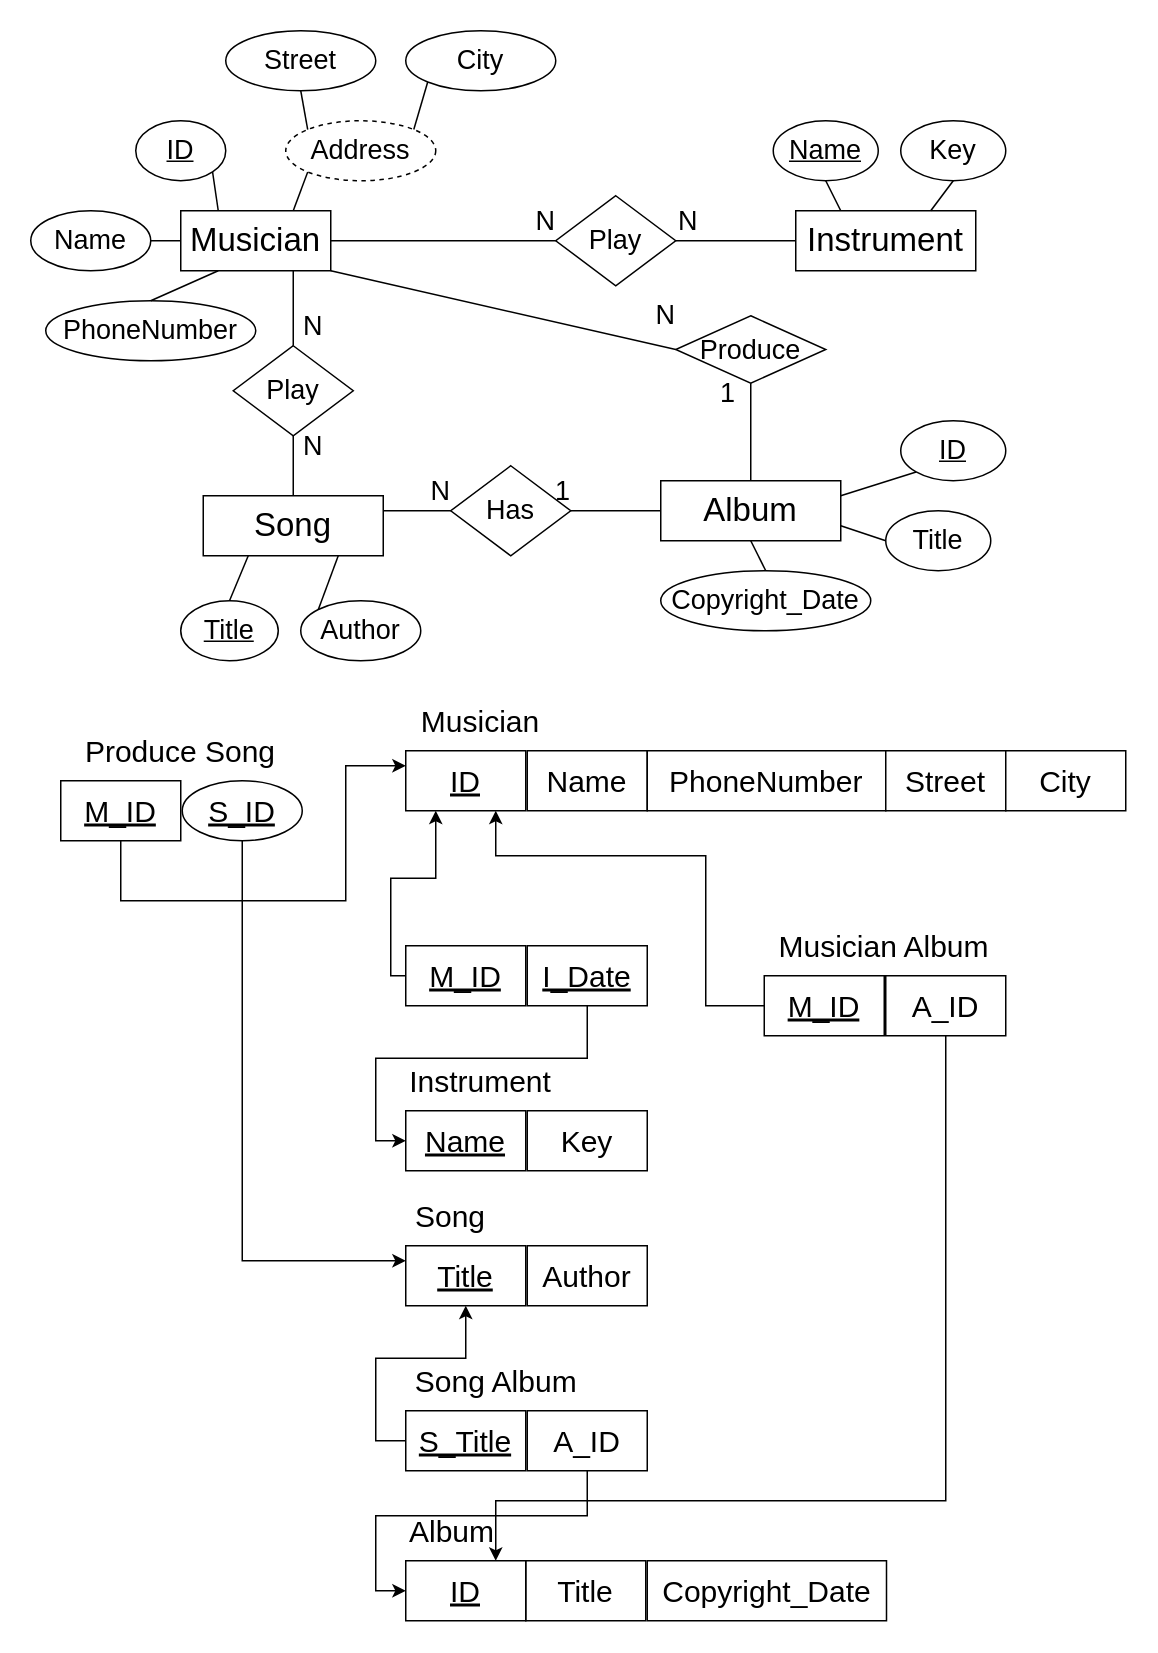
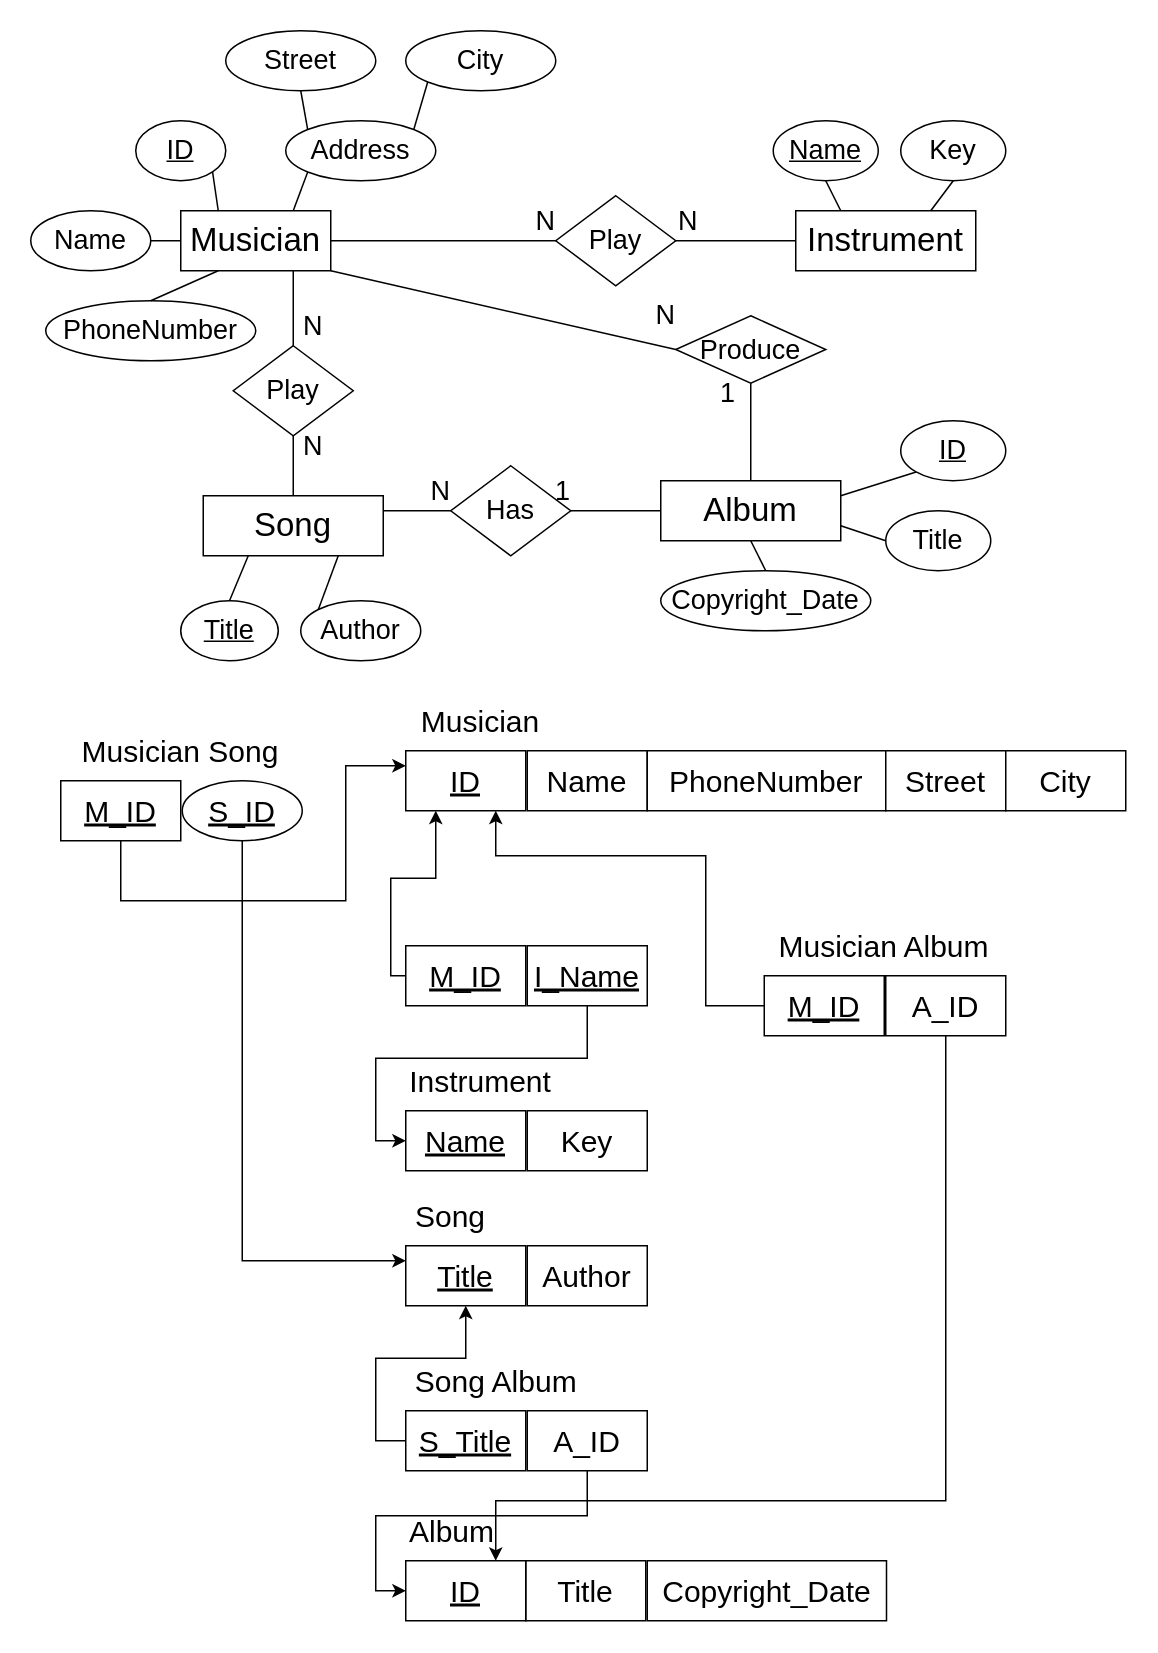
node "Address": style dashed -> solid
node "Produce Song": label "Produce Song" -> "Musician Song"
node "I_Date": label "I_Date" -> "I_Name"
